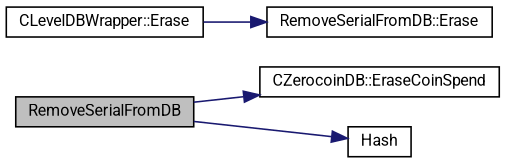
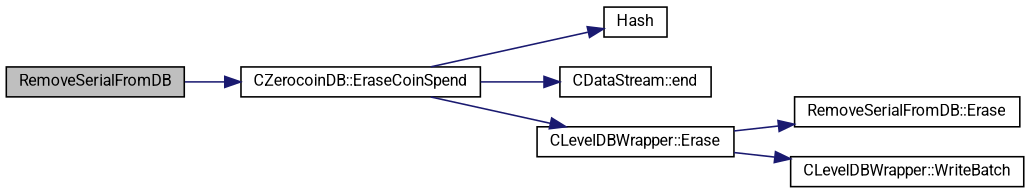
node "CDataStream::end": added
edge "CZerocoinDB::EraseCoinSpend" -> "CLevelDBWrapper::Erase": added
edge "RemoveSerialFromDB" -> "Hash": now "CZerocoinDB::EraseCoinSpend" -> "Hash"
node "CLevelDBWrapper::WriteBatch": added
